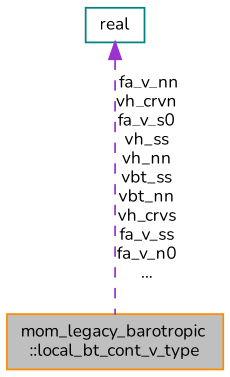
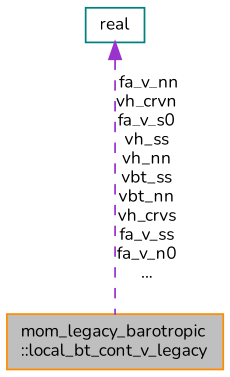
node "mom_legacy_barotropic ::local_bt_cont_v_type": label "mom_legacy_barotropic ::local_bt_cont_v_type" -> "mom_legacy_barotropic ::local_bt_cont_v_legacy"
